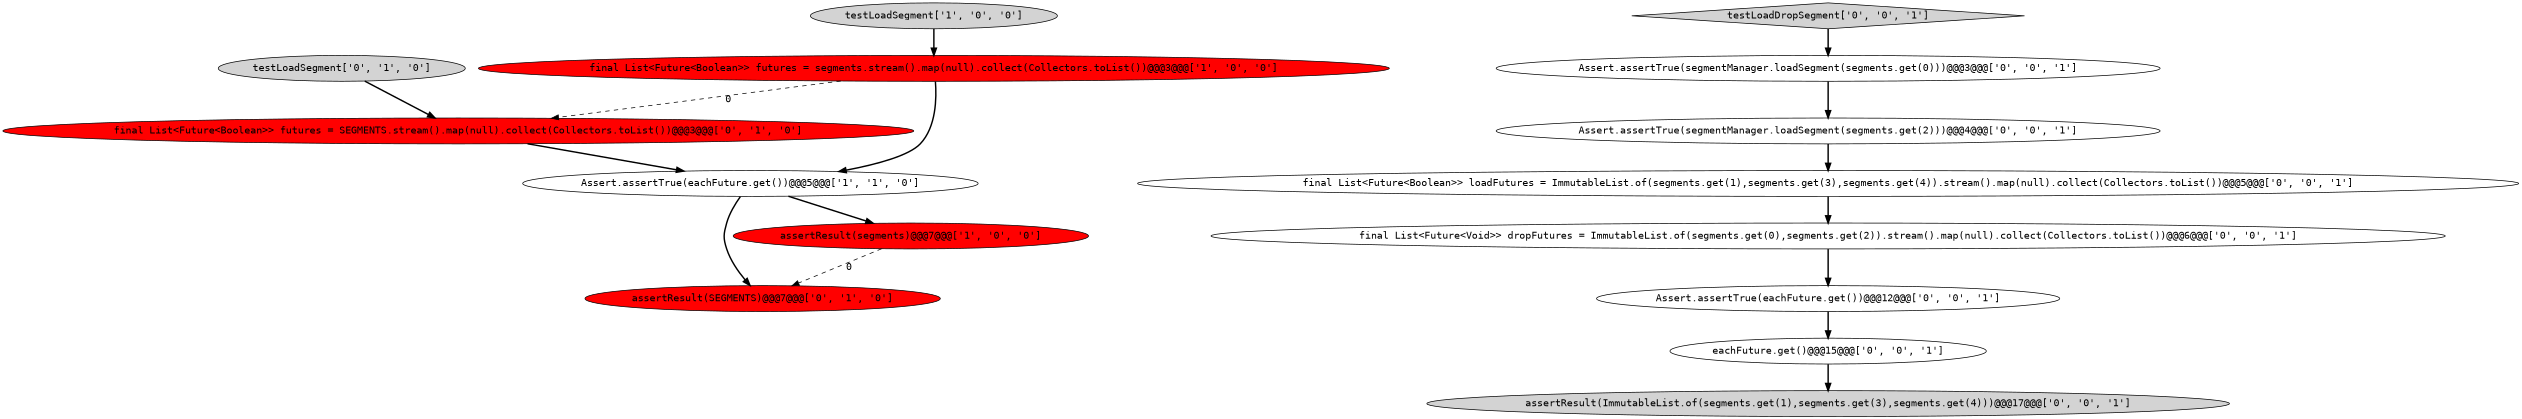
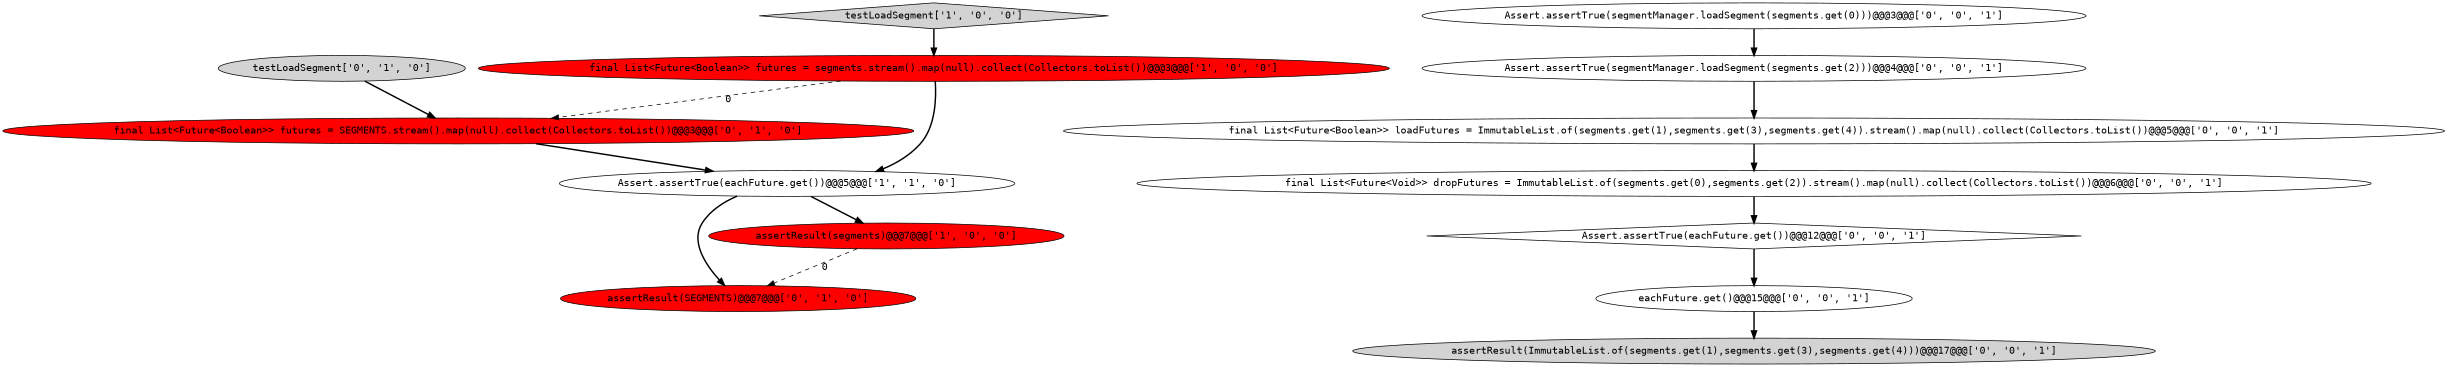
node "testLoadSegment['1', '0', '0']": shape ellipse -> diamond
node "testLoadDropSegment['0', '0', '1']": removed
node "Assert.assertTrue(eachFuture.get())@@@12@@@['0', '0', '1']": shape ellipse -> diamond
